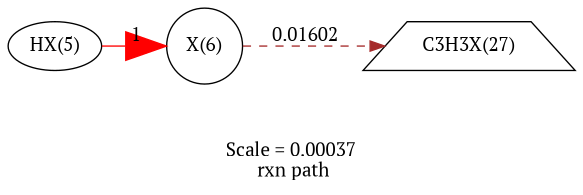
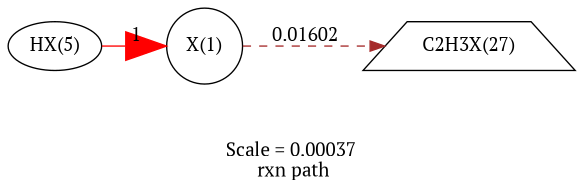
node "X(6)": label "X(6)" -> "X(1)"
node "C3H3X(27)": label "C3H3X(27)" -> "C2H3X(27)"
